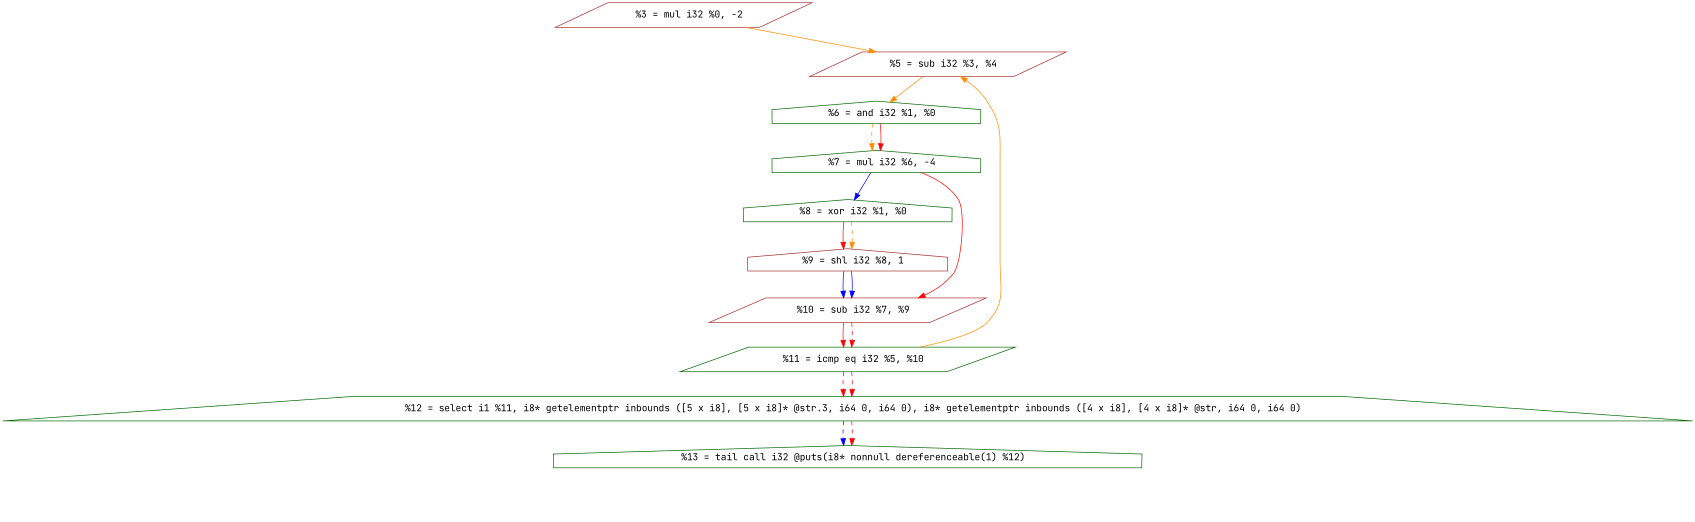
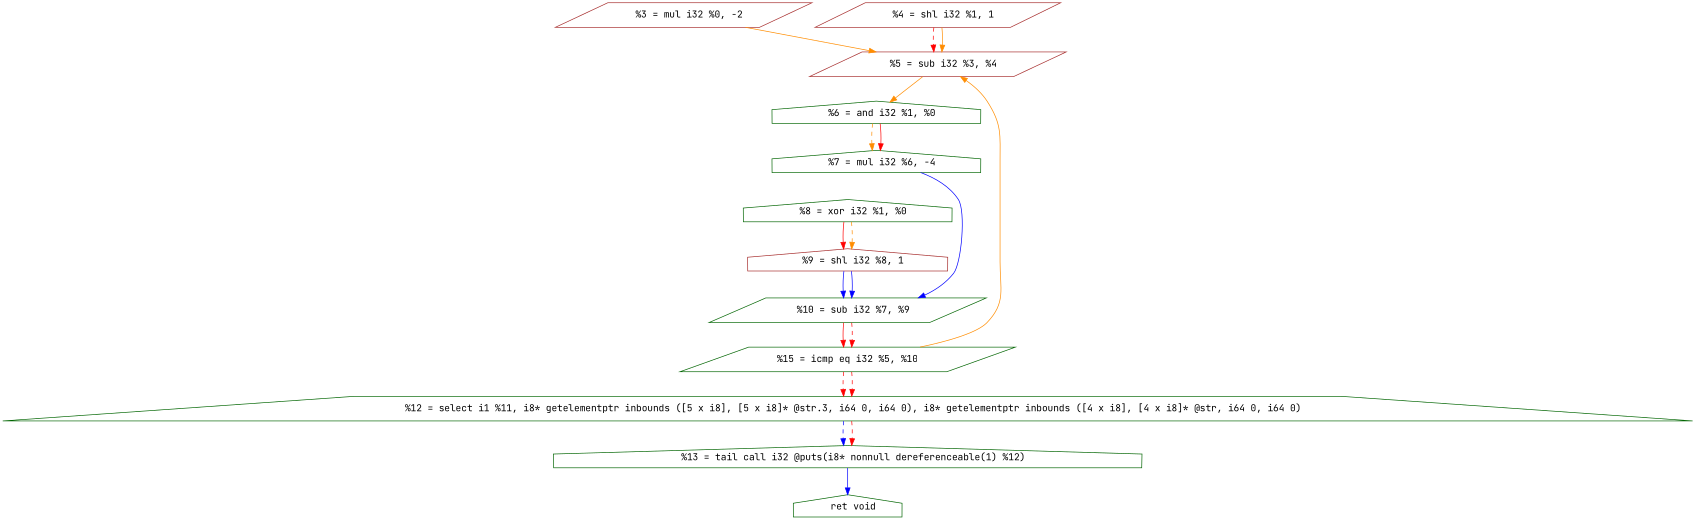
node "%4 = shl i32 %1, 1": added
edge "%7 = mul i32 %6, -4" -> "%8 = xor i32 %1, %0": removed
edge "%7 = mul i32 %6, -4" -> "%10 = sub i32 %7, %9": color red -> blue
node "%10 = sub i32 %7, %9": color brown -> darkgreen
node "%11 = icmp eq i32 %5, %10": label "%11 = icmp eq i32 %5, %10" -> "%15 = icmp eq i32 %5, %10"
node "ret void": added
